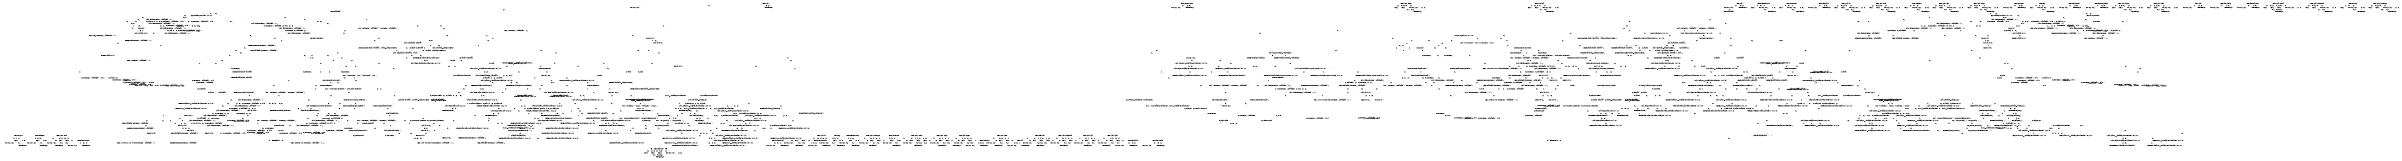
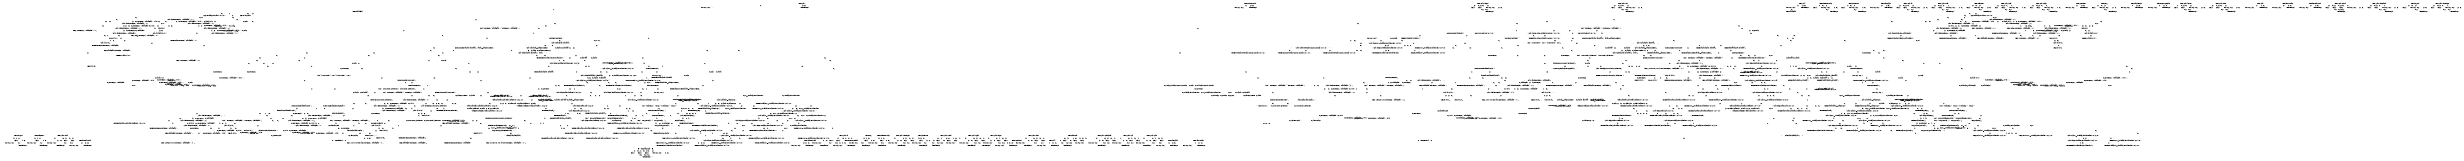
node "(PARAM,const String& message)": added
node "(PARAM,const String& input_message)": removed
node "(CONTROL_STRUCTURE,IF,if (should_be_opaque))": added
